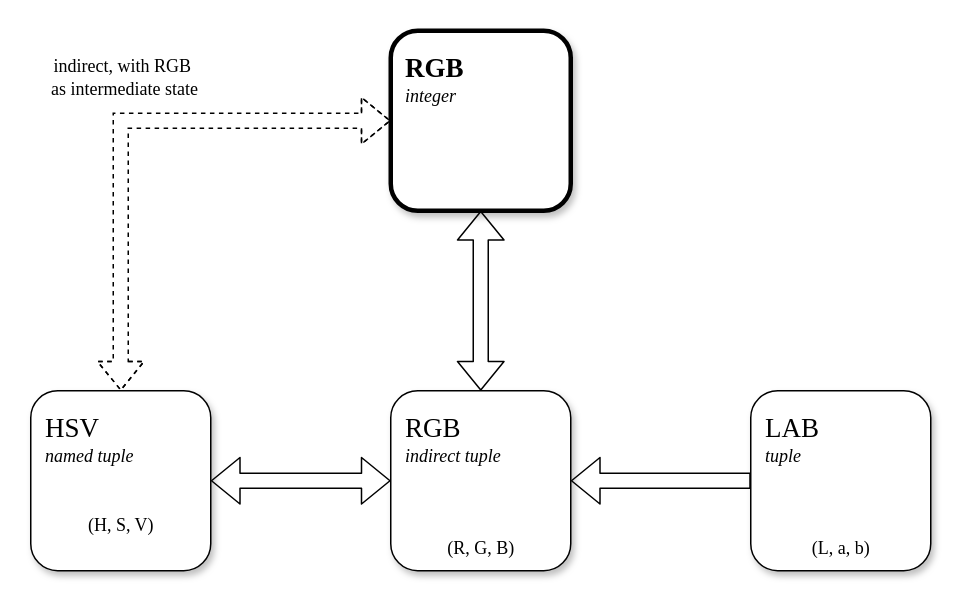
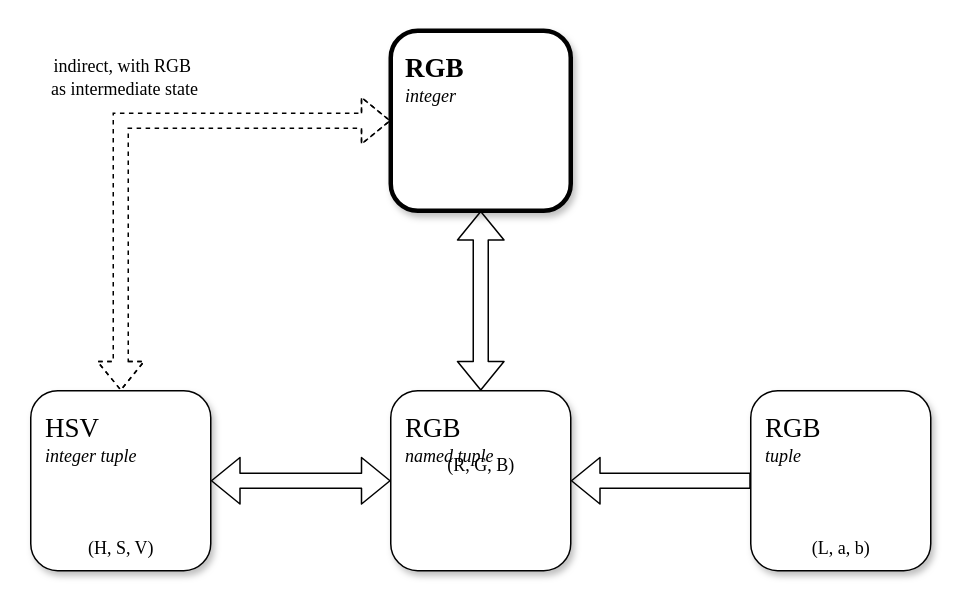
node "HSV named tuple": label "HSV named tuple" -> "HSV integer tuple"
node "RGB indirect tuple": label "RGB indirect tuple" -> "RGB named tuple"
node "LAB tuple": label "LAB tuple" -> "RGB tuple"
node "(H, S, V)": moved (121, 526) -> (121, 548)
node "(R, G, B)": moved (481, 548) -> (481, 466)
